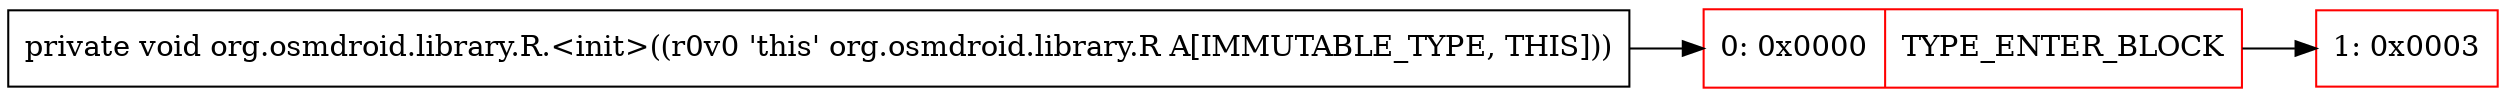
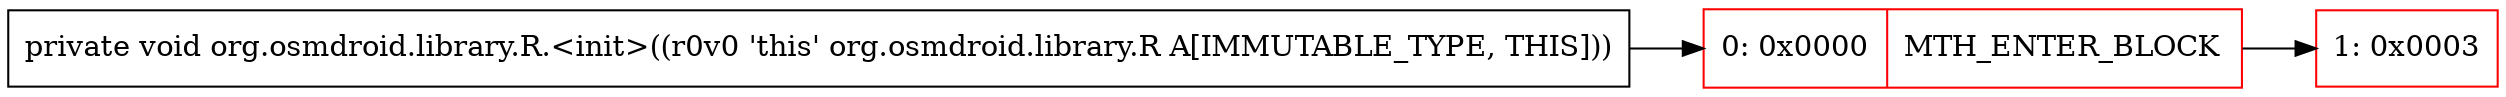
node "0: 0x0000": text "TYPE_ENTER_BLOCK" -> "MTH_ENTER_BLOCK"
